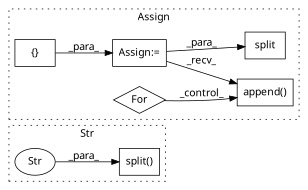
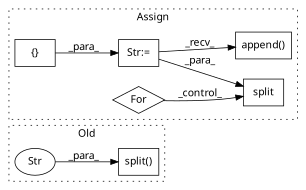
node "Assign:=": label "Assign:=" -> "Str:="
edge "For" -> "append()": now "For" -> "split"
cluster "Str": label "Str" -> "Old"
